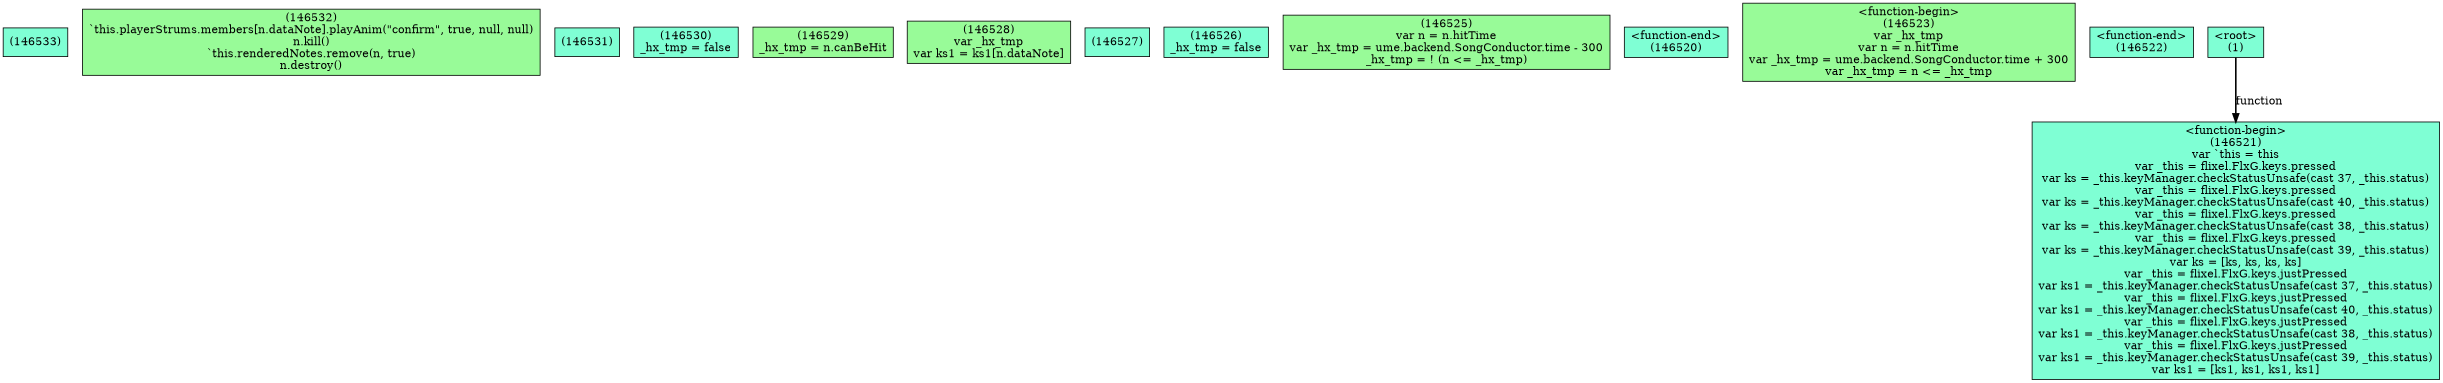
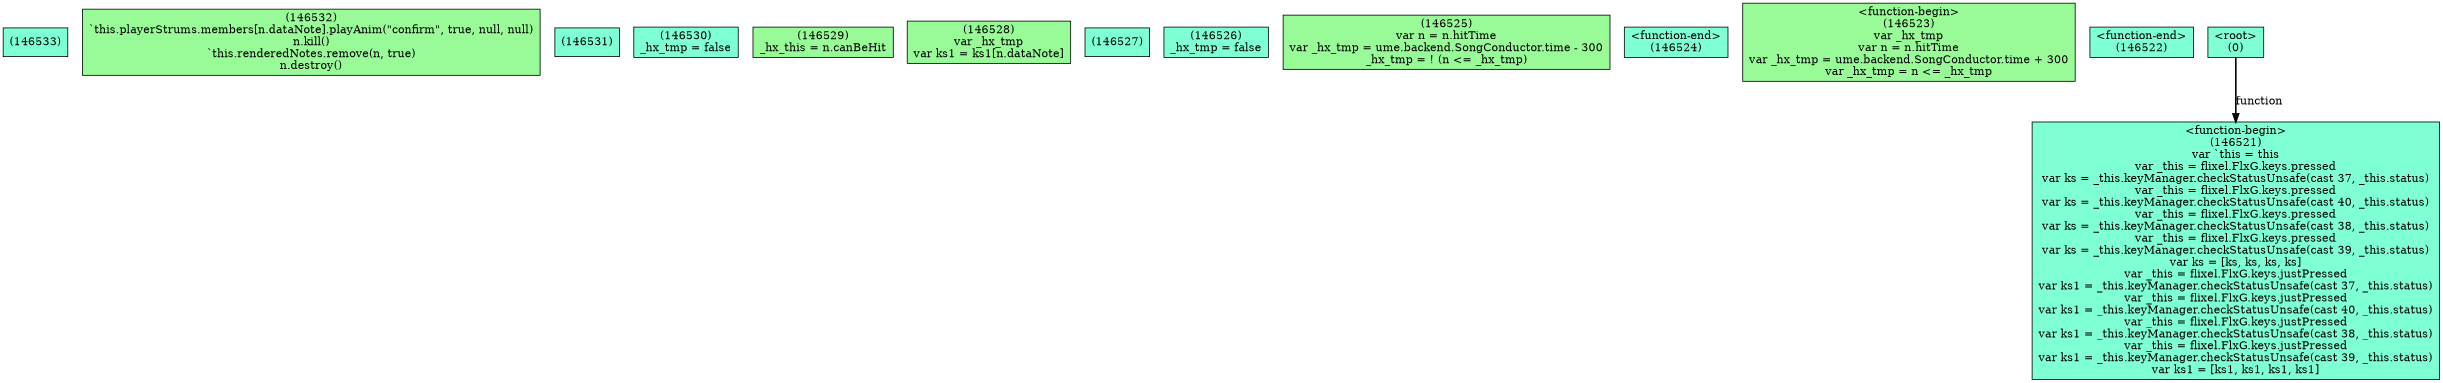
node "(146529) _hx_tmp = n.canBeHit": label "(146529) _hx_tmp = n.canBeHit" -> "(146529) _hx_this = n.canBeHit"
node "<function-end> (146520)": label "<function-end> (146520)" -> "<function-end> (146524)"
node "<root> (1)": label "<root> (1)" -> "<root> (0)"
